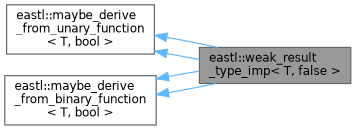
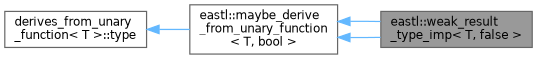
node "derives_from_unary _function< T >::type": added
node "eastl::maybe_derive _from_binary_function < T, bool >": removed
